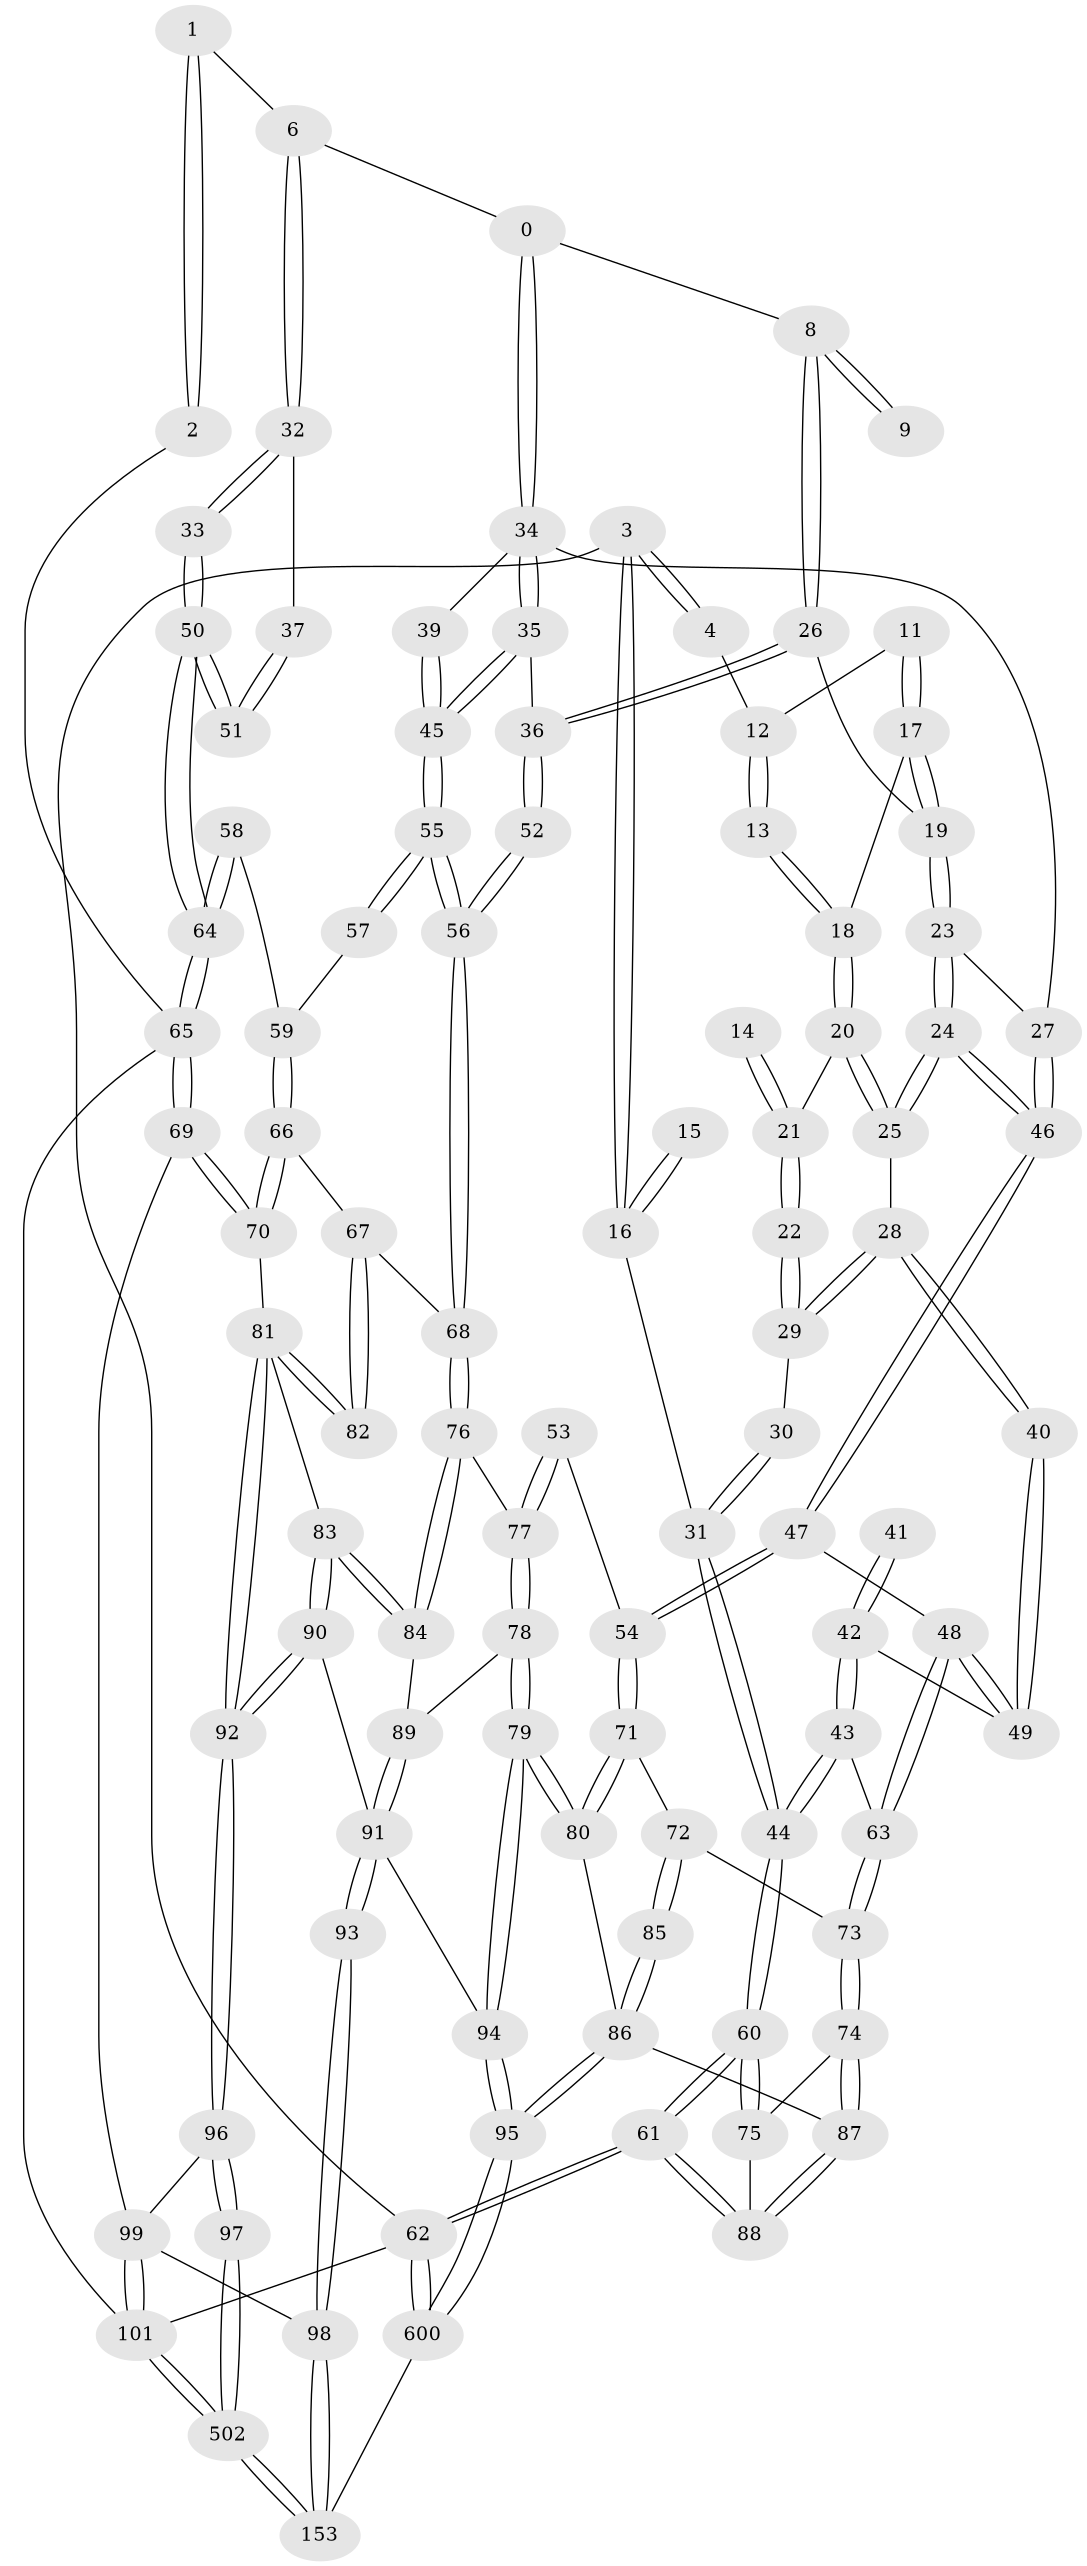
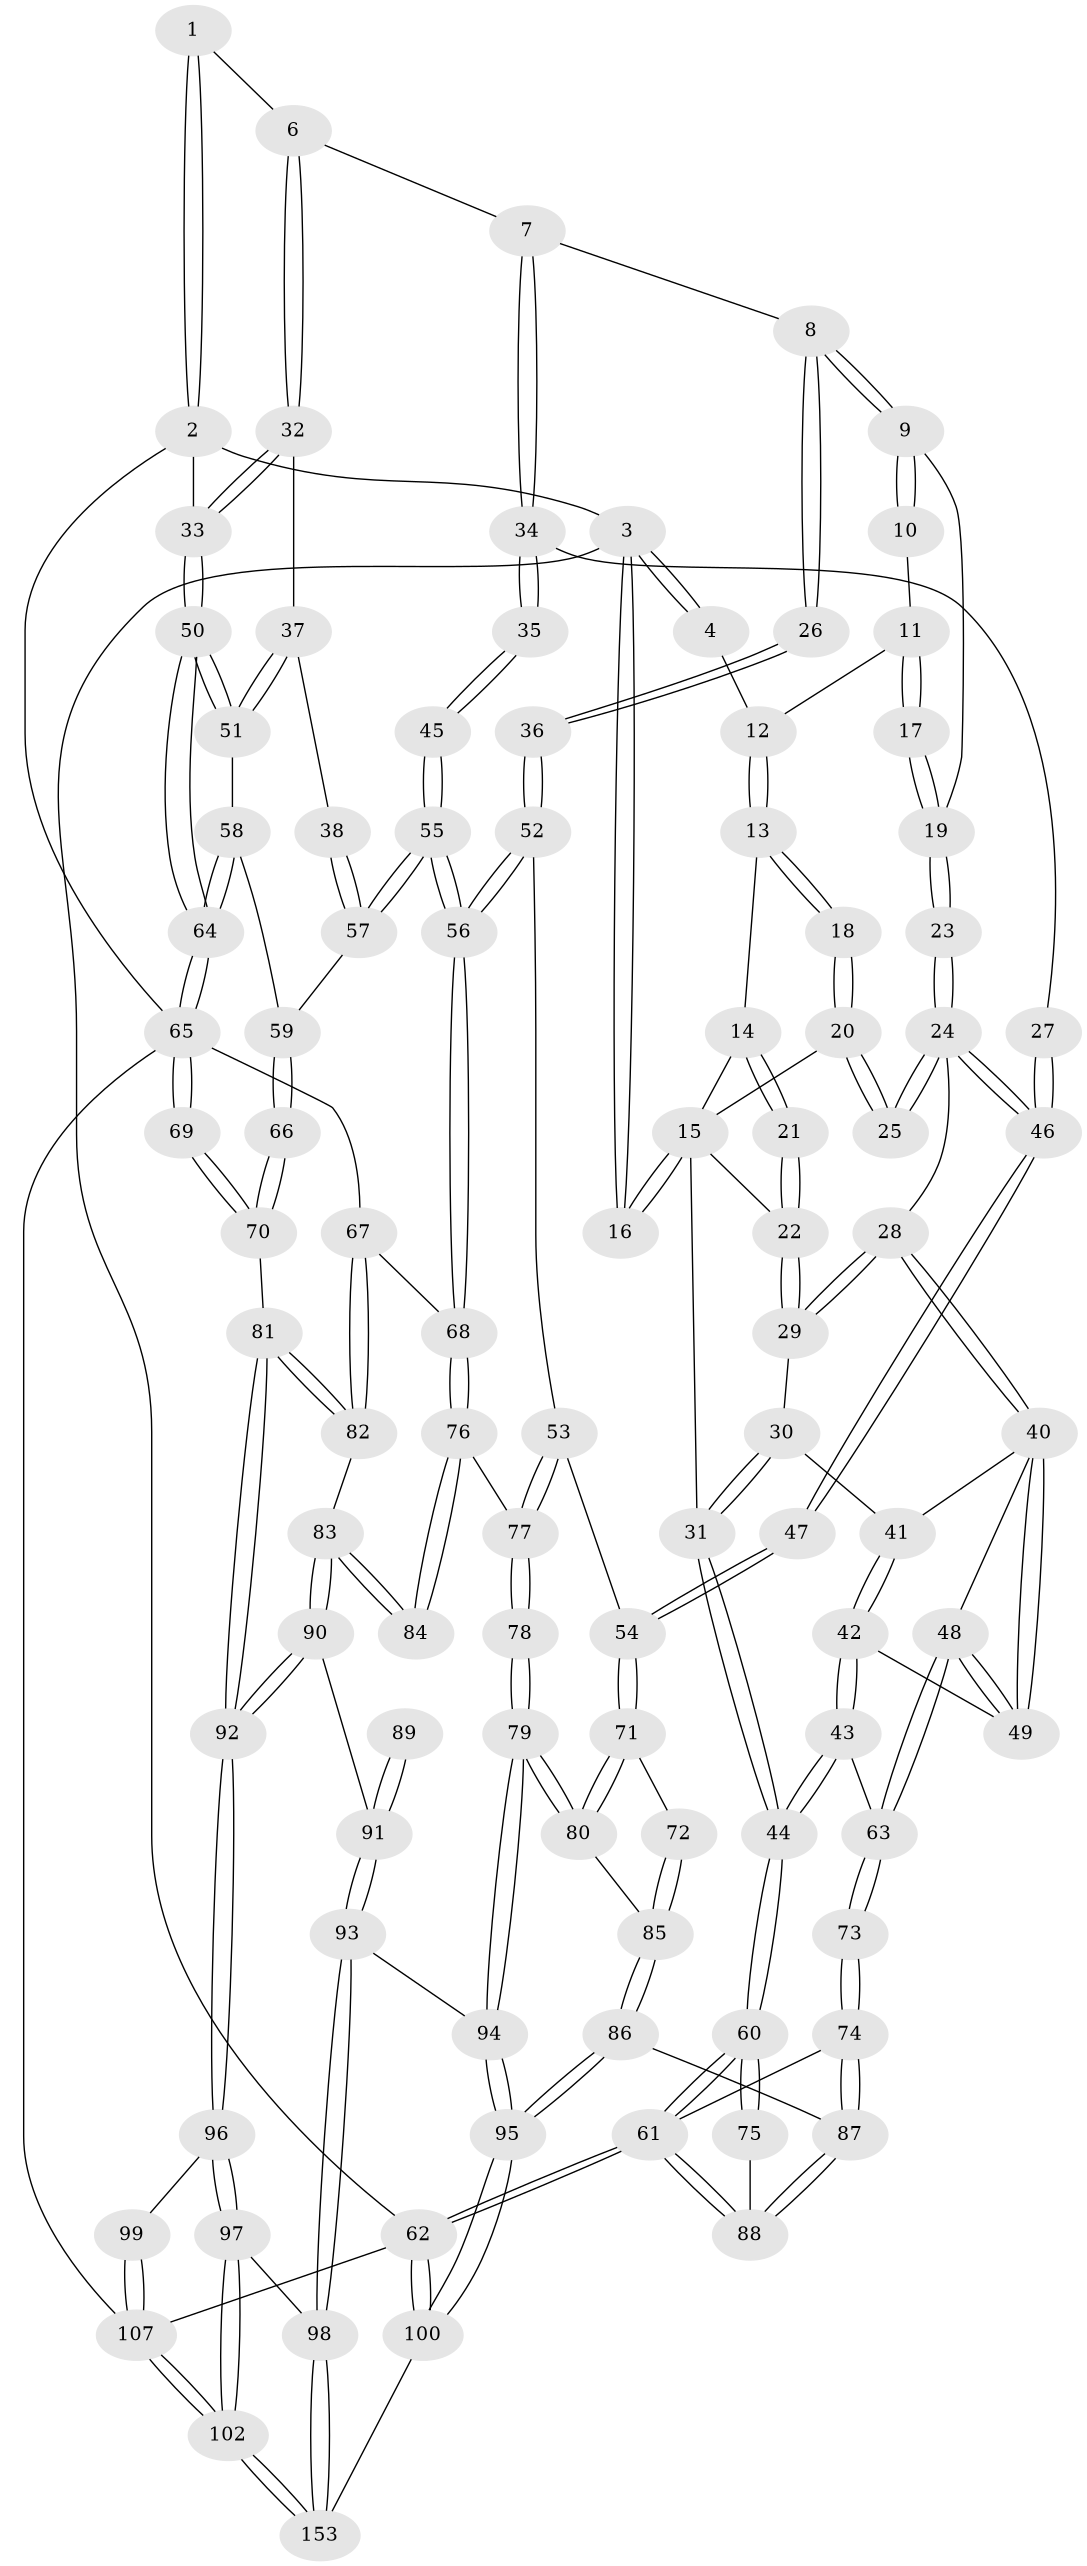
node "0": label "0" -> "7"
edge "2" -- "33": added
edge "2" -- "3": added
node "10": added
node "39": removed
edge "35" -- "36": removed
edge "26" -- "19": now "9" -- "19"
edge "51" -- "58": added
node "38": added
edge "17" -- "18": removed
edge "13" -- "14": added
edge "23" -- "27": removed
edge "14" -- "15": added
edge "20" -- "21": now "20" -- "15"
edge "52" -- "53": added
edge "66" -- "67": now "65" -- "67"
edge "15" -- "22": added
edge "25" -- "28": now "24" -- "28"
edge "16" -- "31": now "15" -- "31"
edge "81" -- "83": now "82" -- "83"
edge "40" -- "41": added
edge "30" -- "41": added
edge "47" -- "48": now "40" -- "48"
edge "69" -- "99": removed
edge "84" -- "89": removed
edge "78" -- "89": removed
edge "72" -- "73": removed
edge "91" -- "94": now "93" -- "94"
edge "80" -- "86": now "80" -- "85"
edge "74" -- "75": now "74" -- "61"
edge "99" -- "98": now "97" -- "98"
node "101": label "101" -> "107"
node "600": label "600" -> "100"
node "502": label "502" -> "102"
